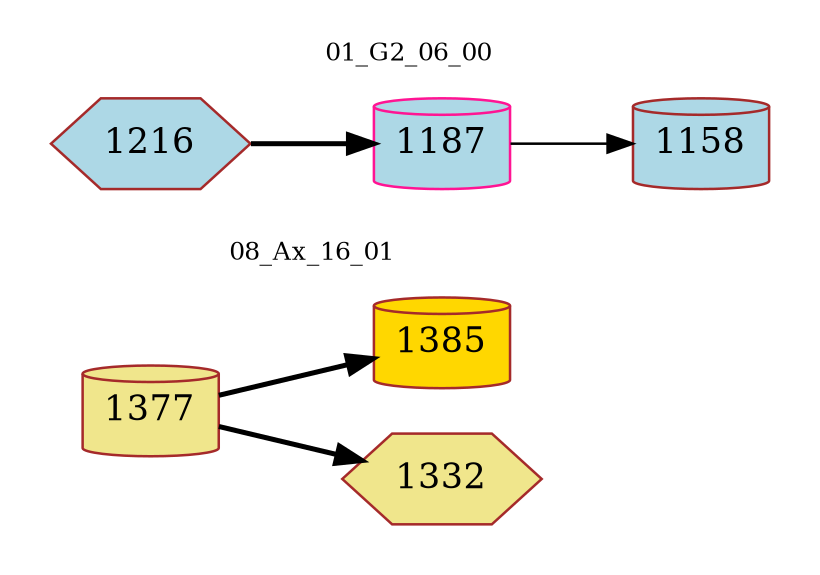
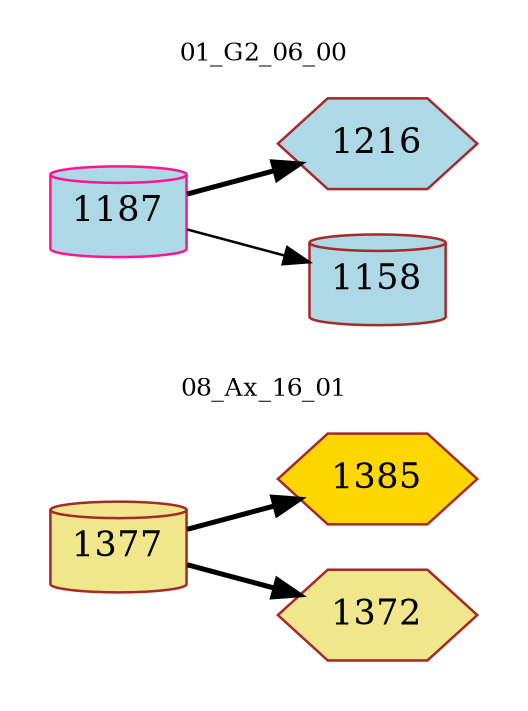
edge "1216" -> "1187": reversed
node "1385": shape cylinder -> hexagon
node "1332": label "1332" -> "1372"
